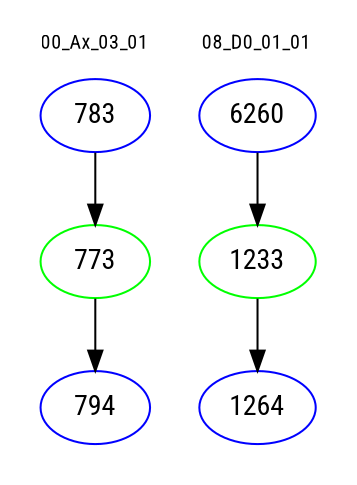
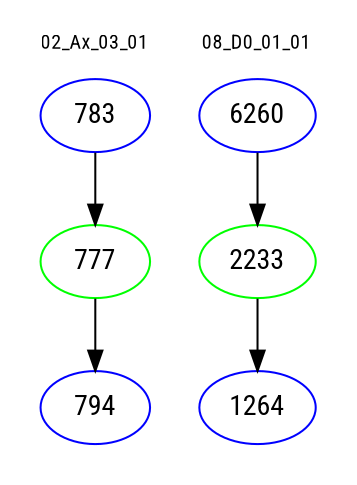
cluster "00_Ax_03_01": label "00_Ax_03_01" -> "02_Ax_03_01"
node "773": label "773" -> "777"
node "1233": label "1233" -> "2233"
